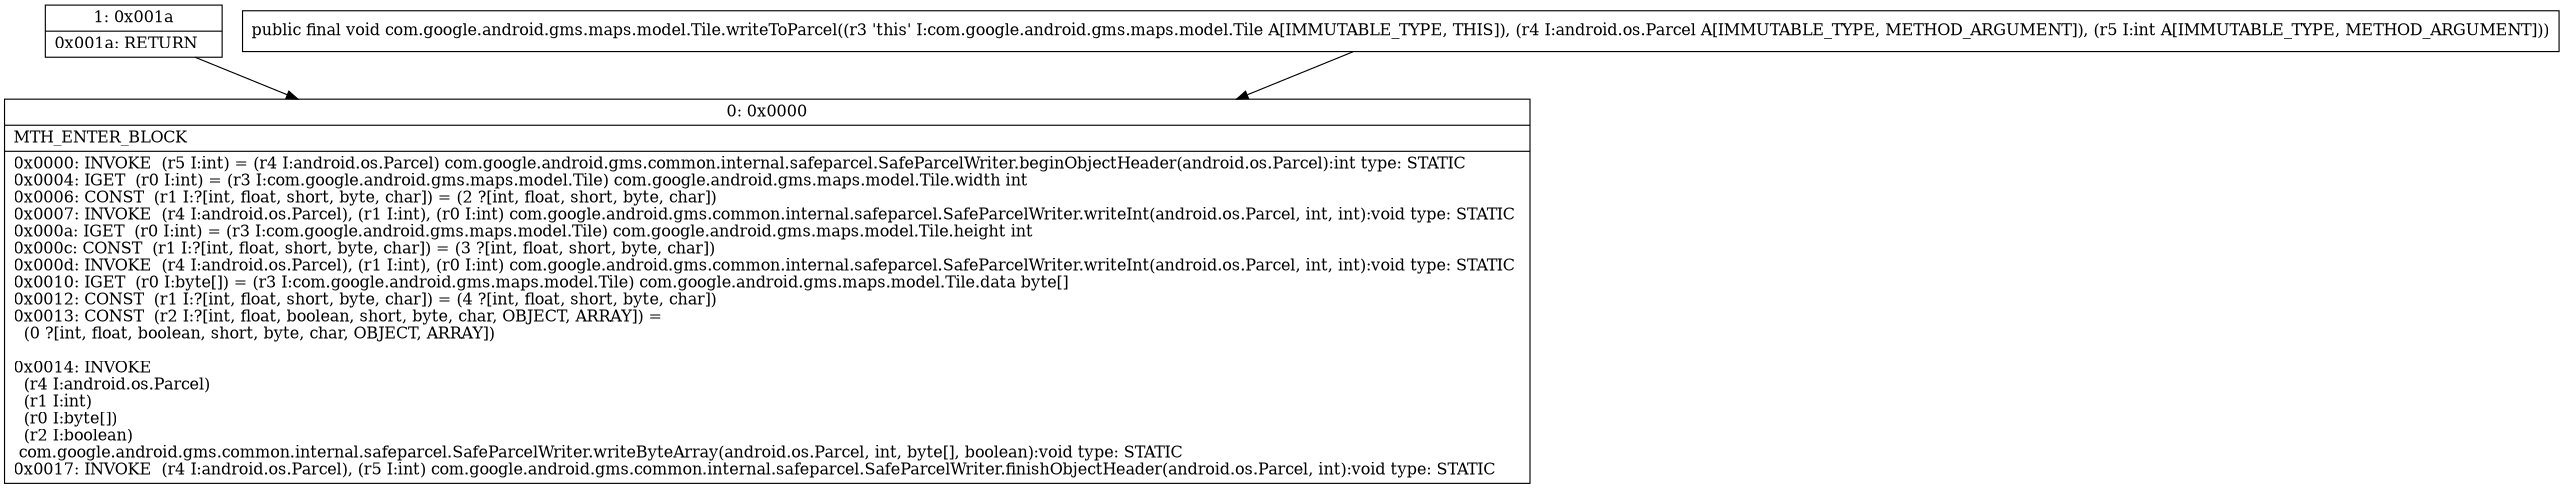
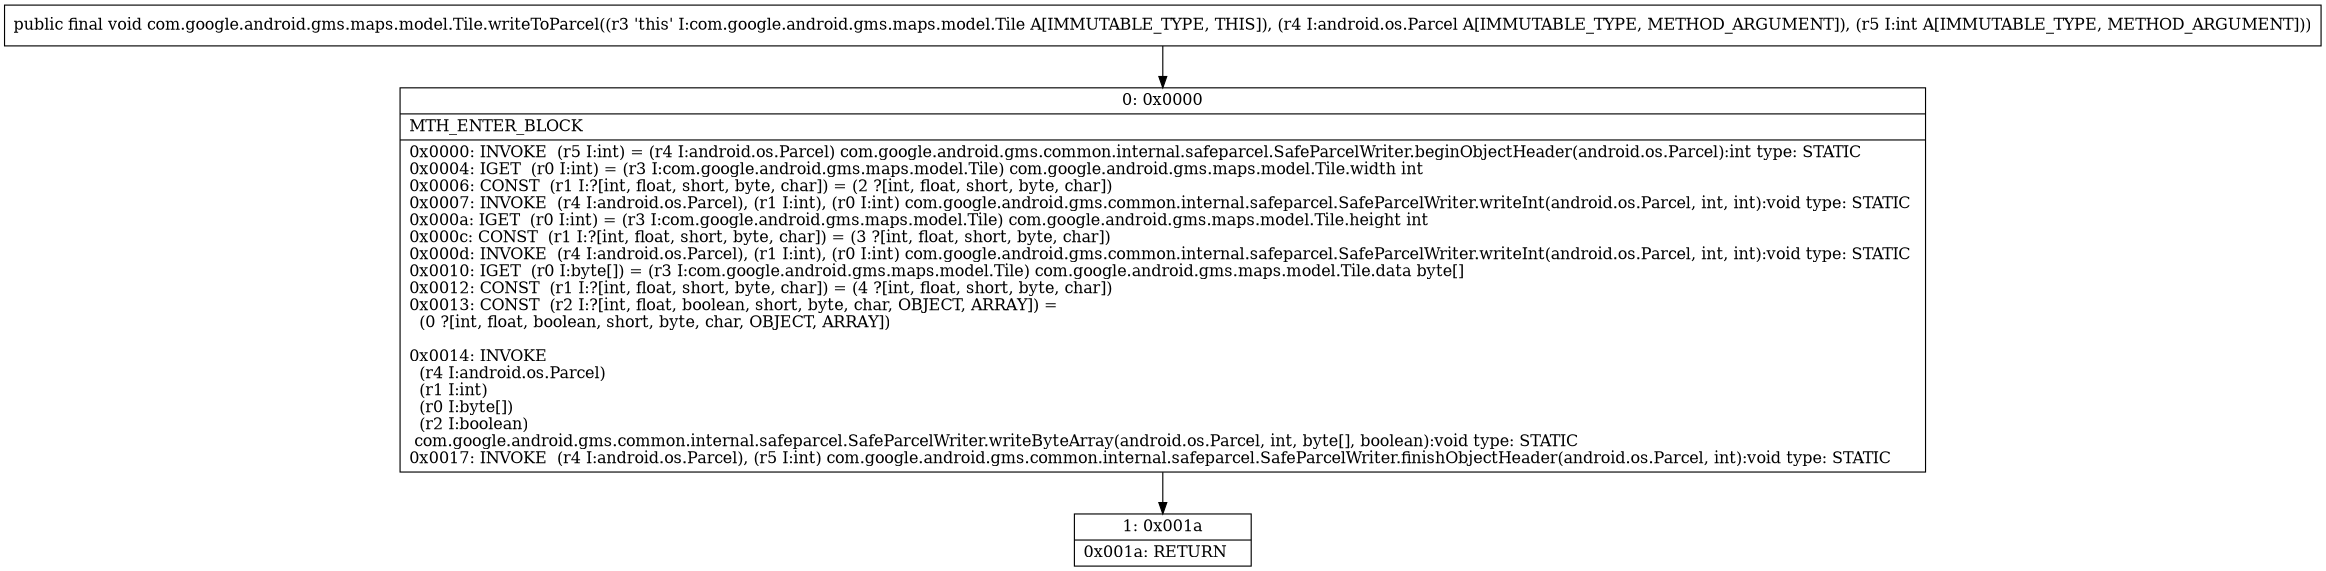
edge "1: 0x001a" -> "0: 0x0000": reversed
